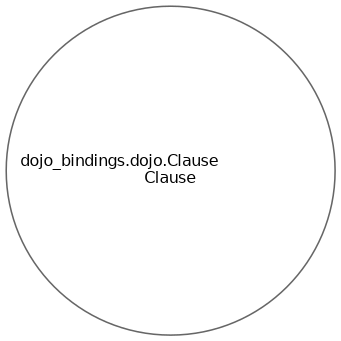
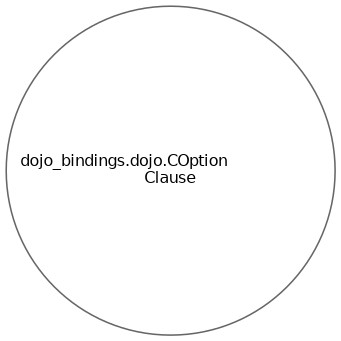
node "dojo_bindings.dojo.Clause Clause": label "dojo_bindings.dojo.Clause Clause" -> "dojo_bindings.dojo.COption Clause"
